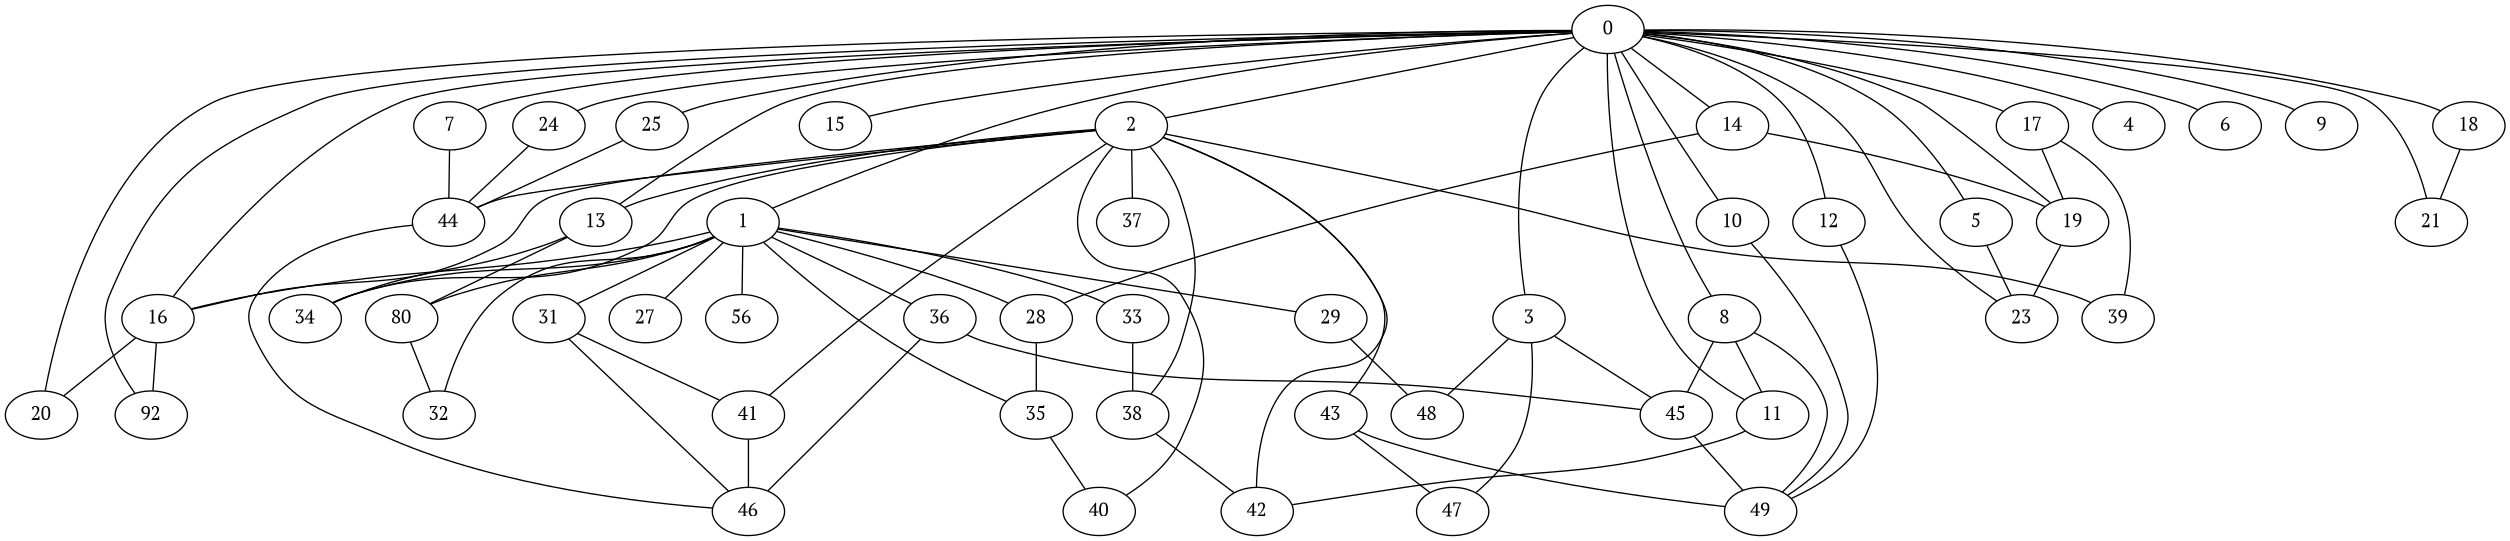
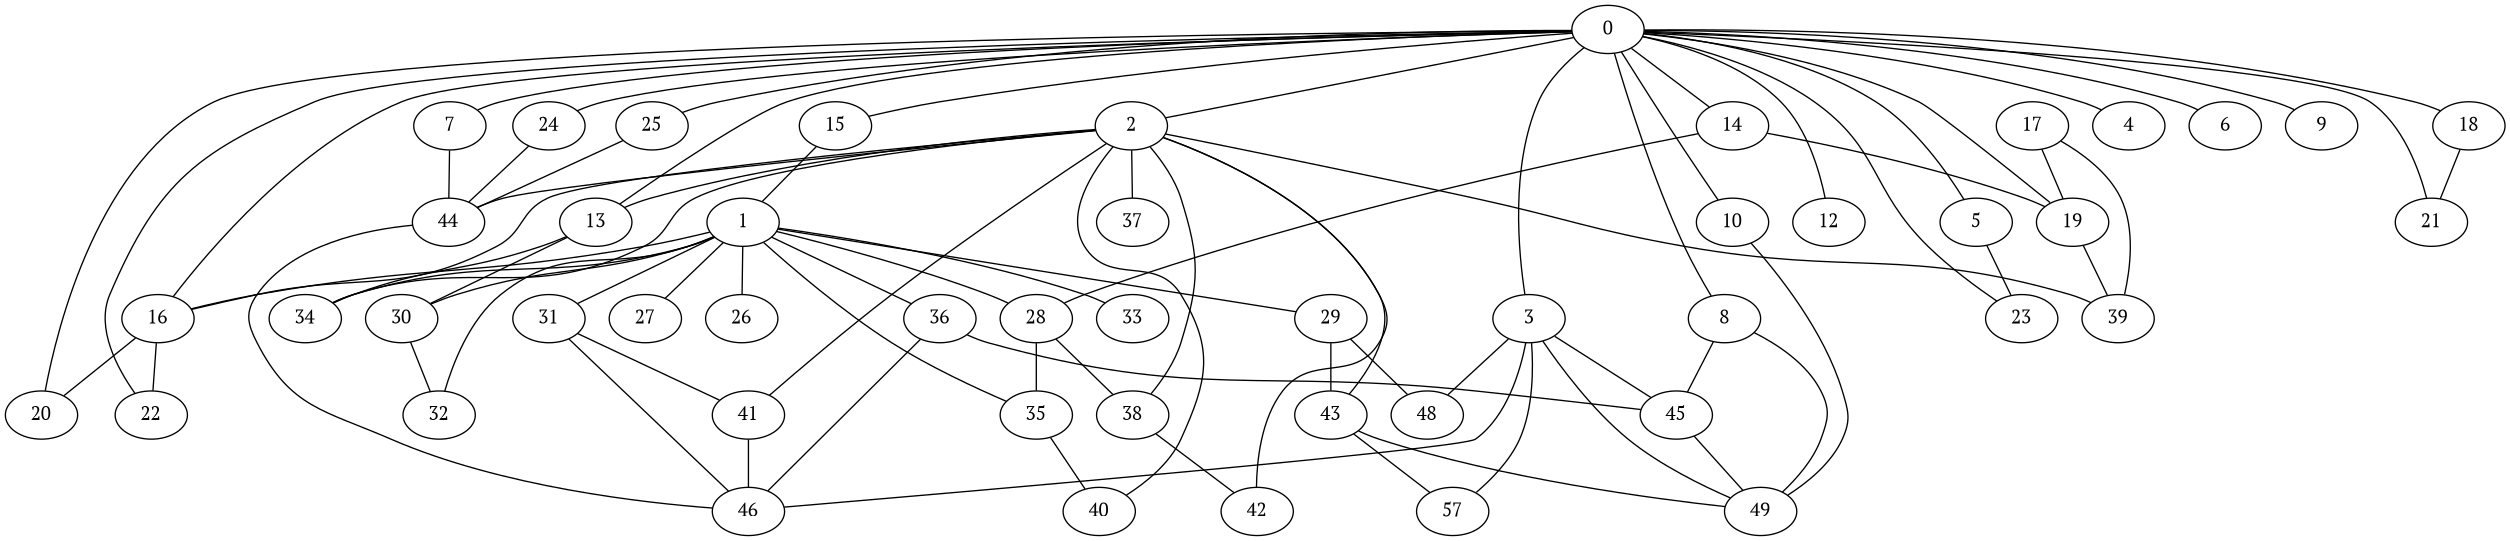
edge "0" -- "17": removed
edge "0" -- "1": now "15" -- "1"
edge "19" -- "23": now "19" -- "39"
node "80": label "80" -> "30"
node "56": label "56" -> "26"
edge "29" -- "43": added
edge "33" -- "38": now "28" -- "38"
edge "12" -- "49": now "3" -- "49"
node "92": label "92" -> "22"
node "11": removed
edge "3" -- "46": added
node "47": label "47" -> "57"
